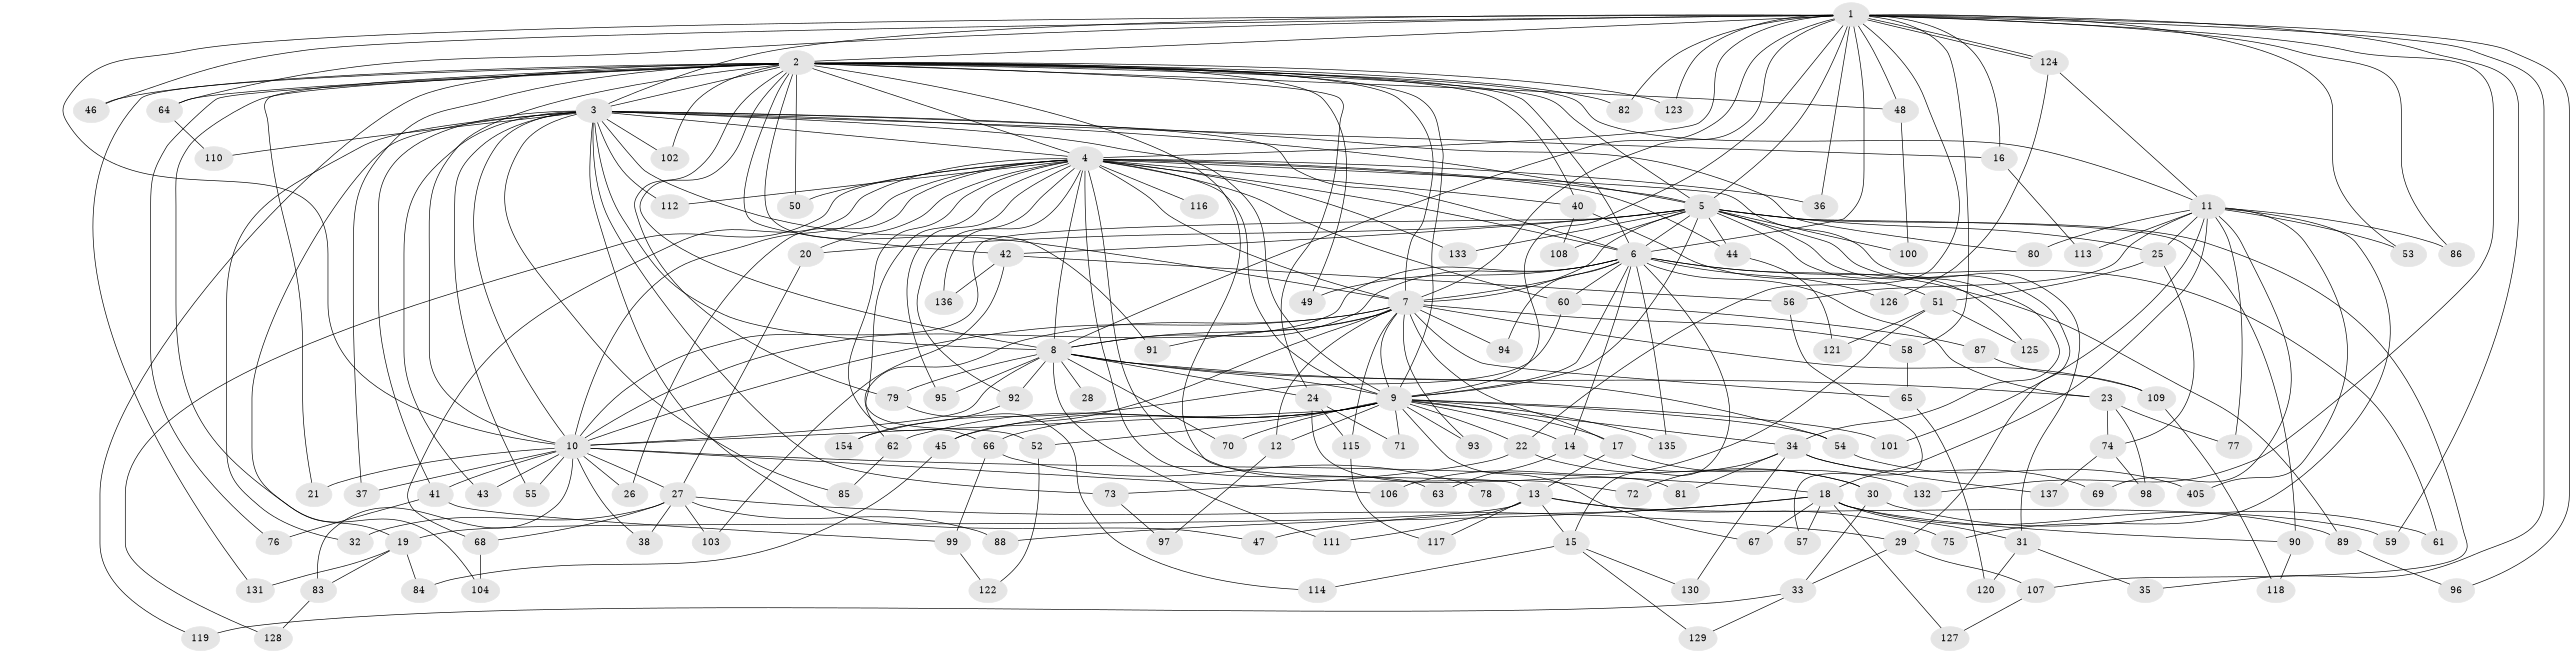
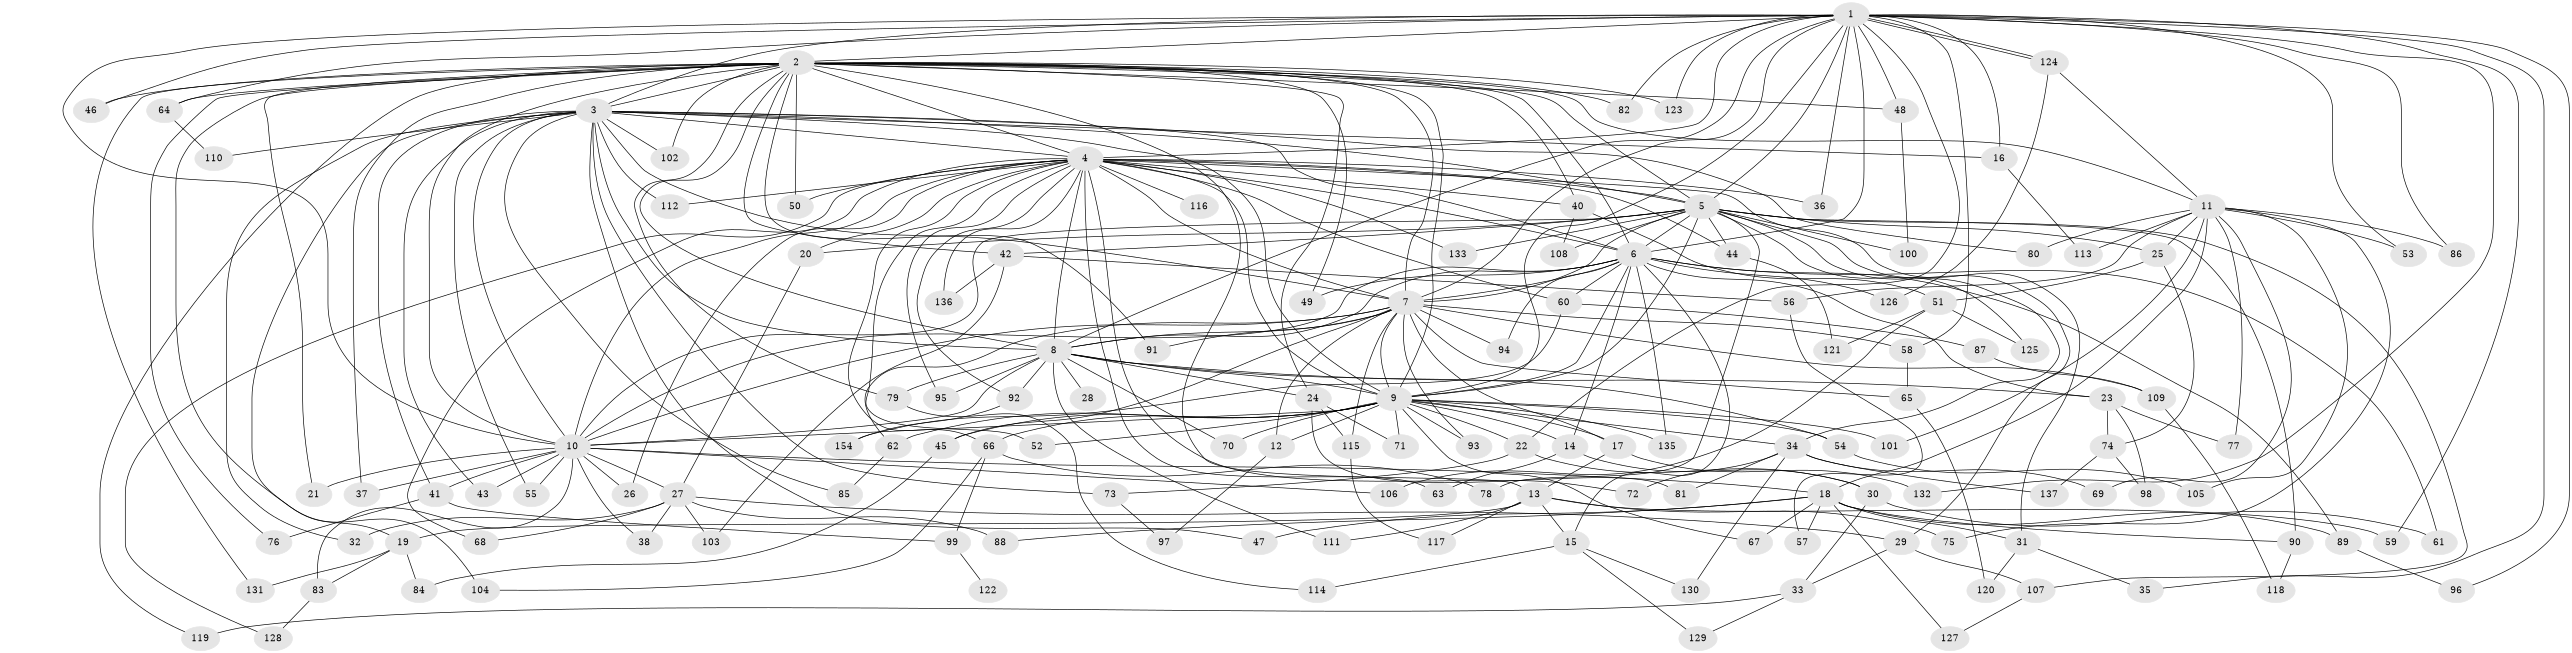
edge "5" -- "78": added
node "405": label "405" -> "105"
edge "52" -- "122": removed
edge "68" -- "104": now "66" -- "104"
